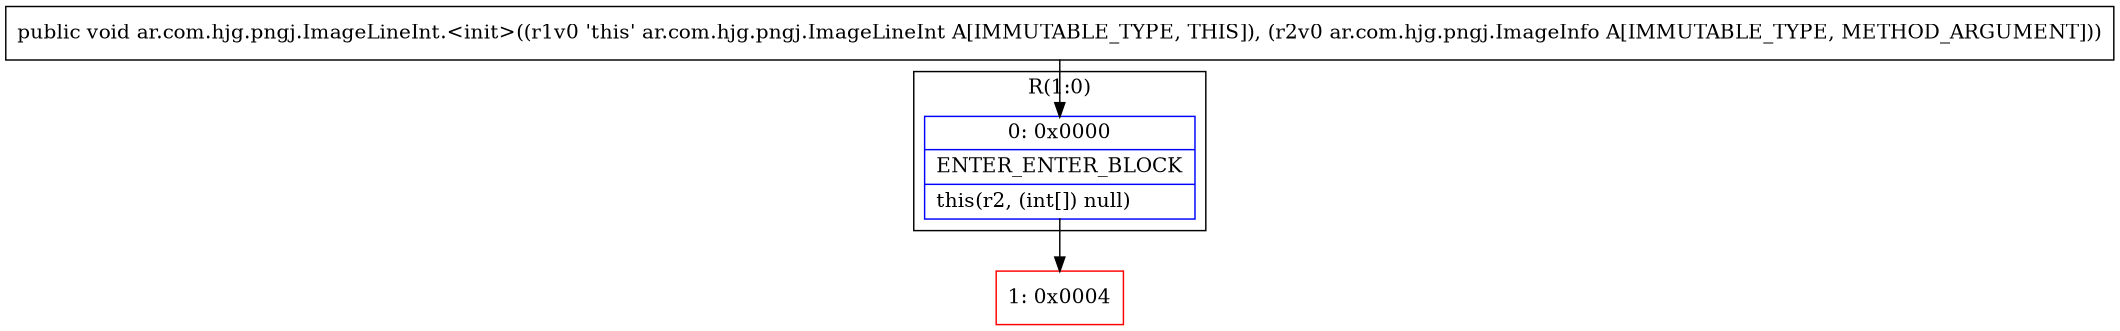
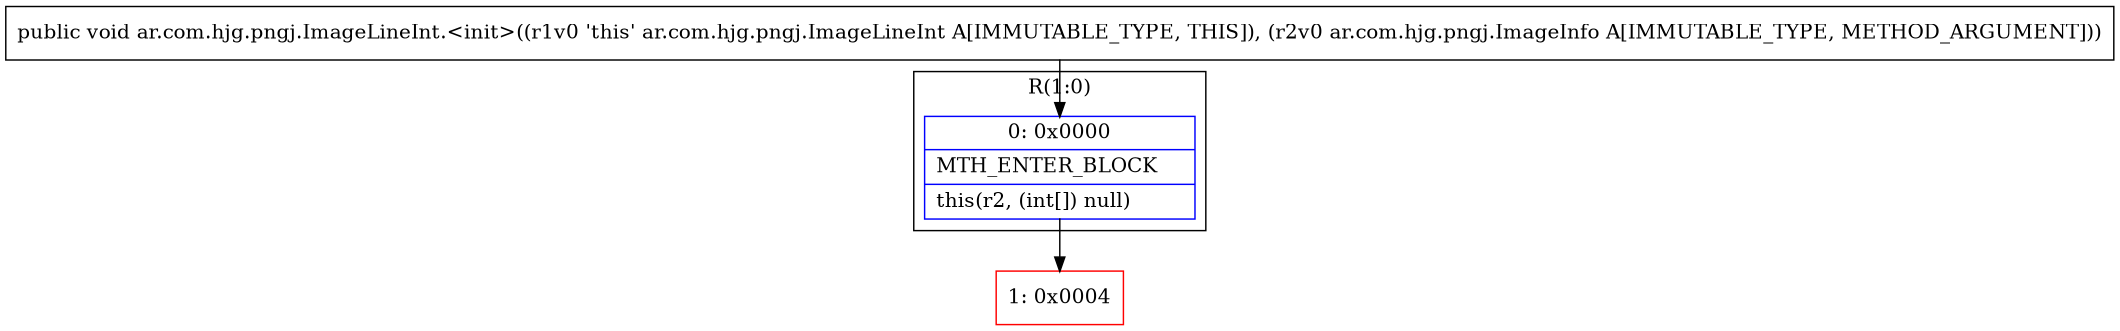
node "0: 0x0000": text "ENTER_ENTER_BLOCK" -> "MTH_ENTER_BLOCK"
